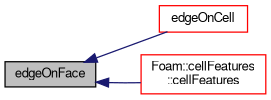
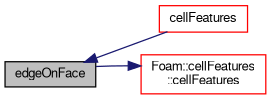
node "edgeOnCell": label "edgeOnCell" -> "cellFeatures"
edge "Foam::cellFeatures ::cellFeatures" -> "edgeOnFace": reversed
